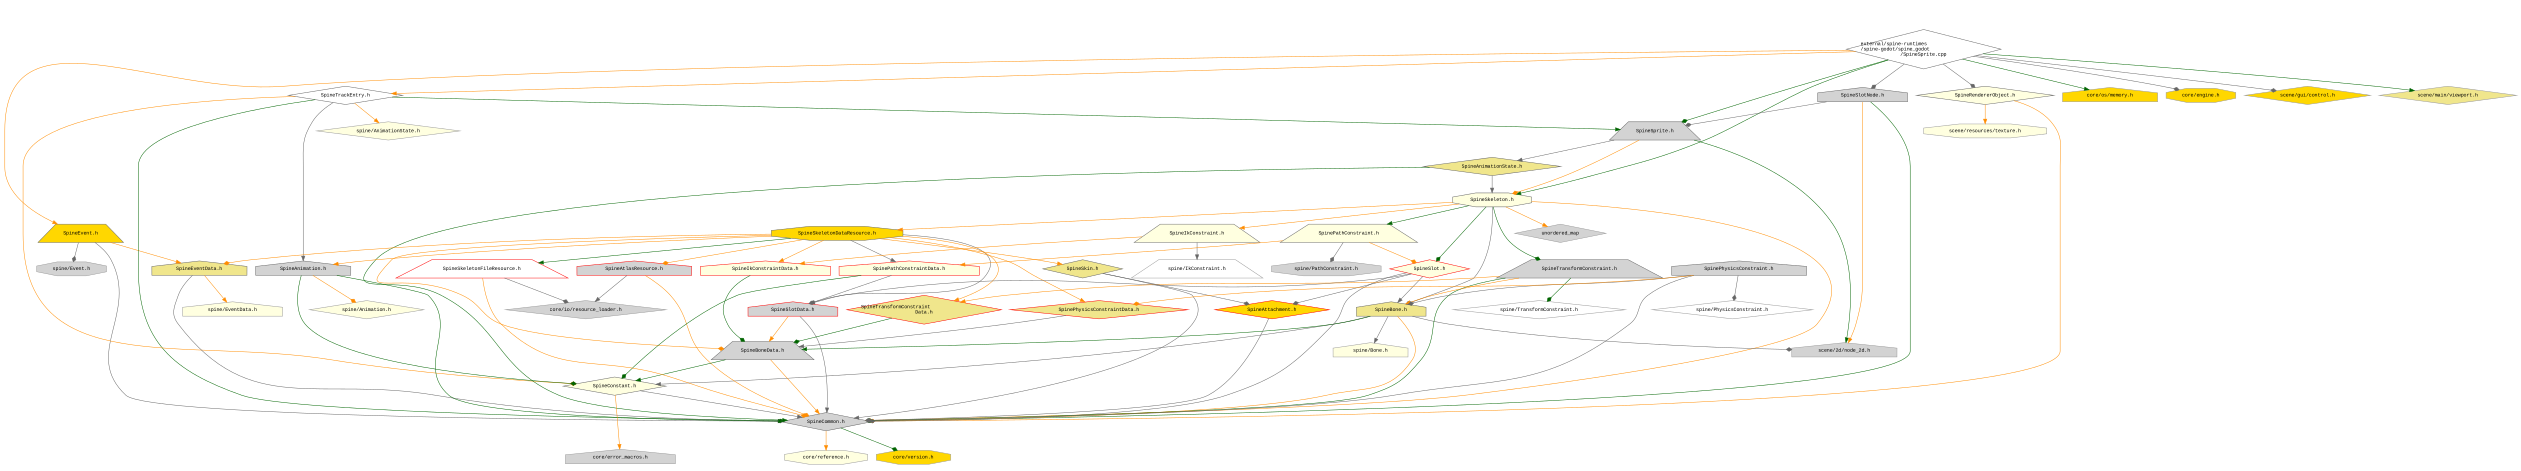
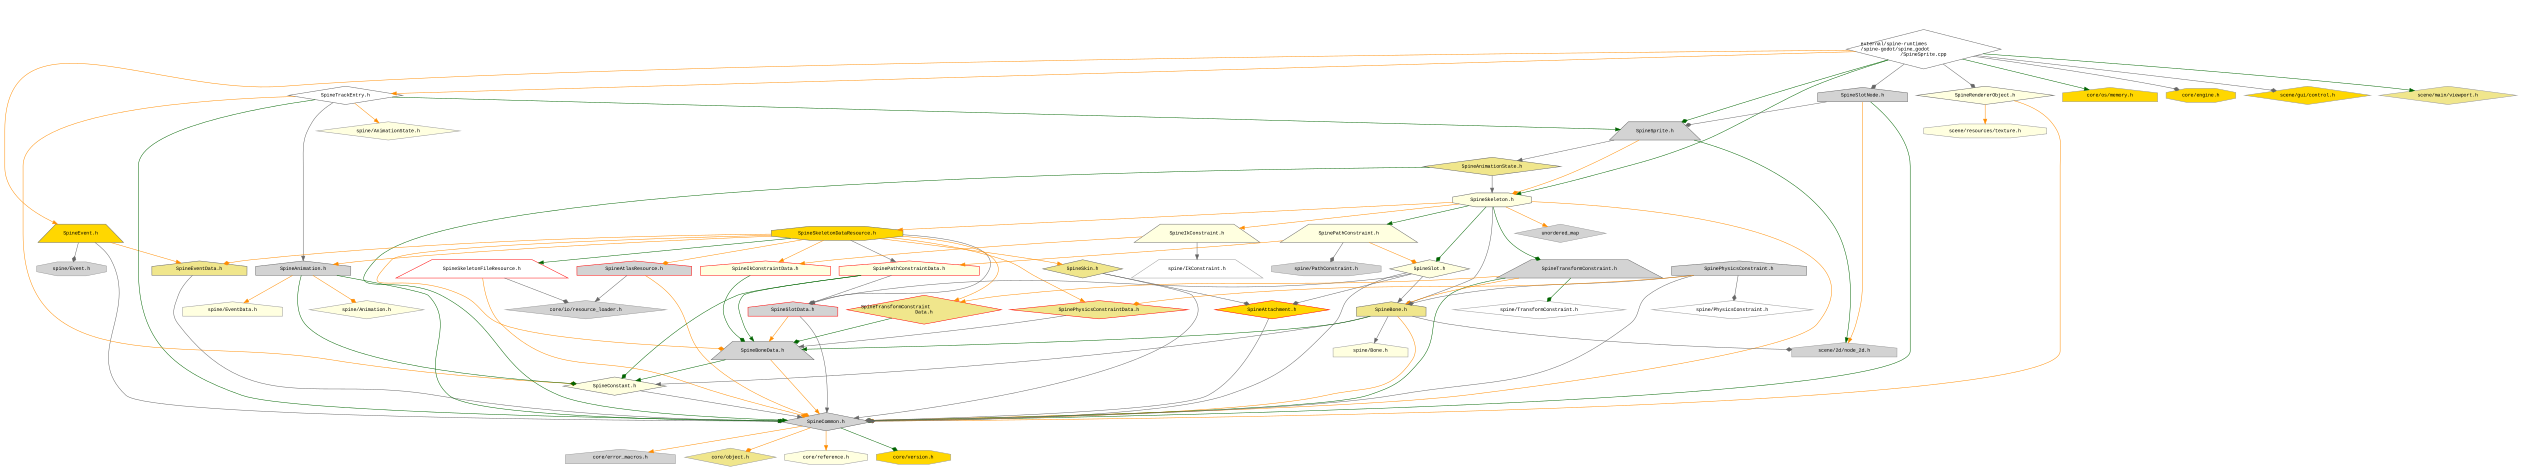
node "SpineSlot.h": color red -> grey40
edge "SpineEventData.h" -> "spine/EventData.h": now "SpineAnimation.h" -> "spine/EventData.h"
edge "SpinePathConstraintData.h" -> "SpineBoneData.h": added
edge "SpineConstant.h" -> "core/error_macros.h": now "SpineCommon.h" -> "core/error_macros.h"
node "core/object.h": added
